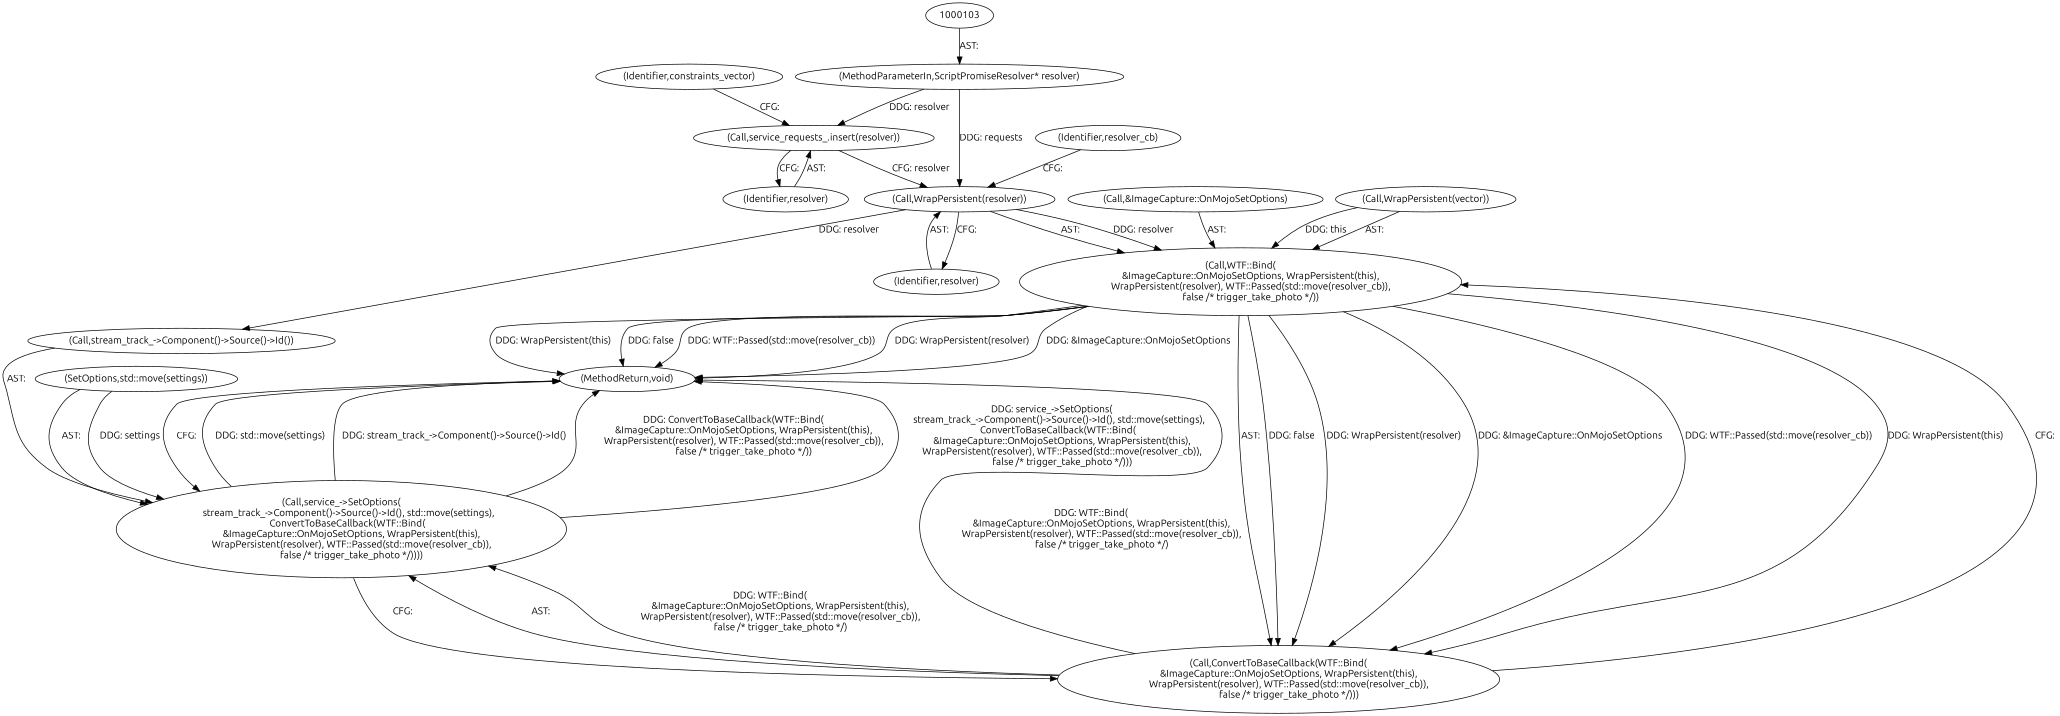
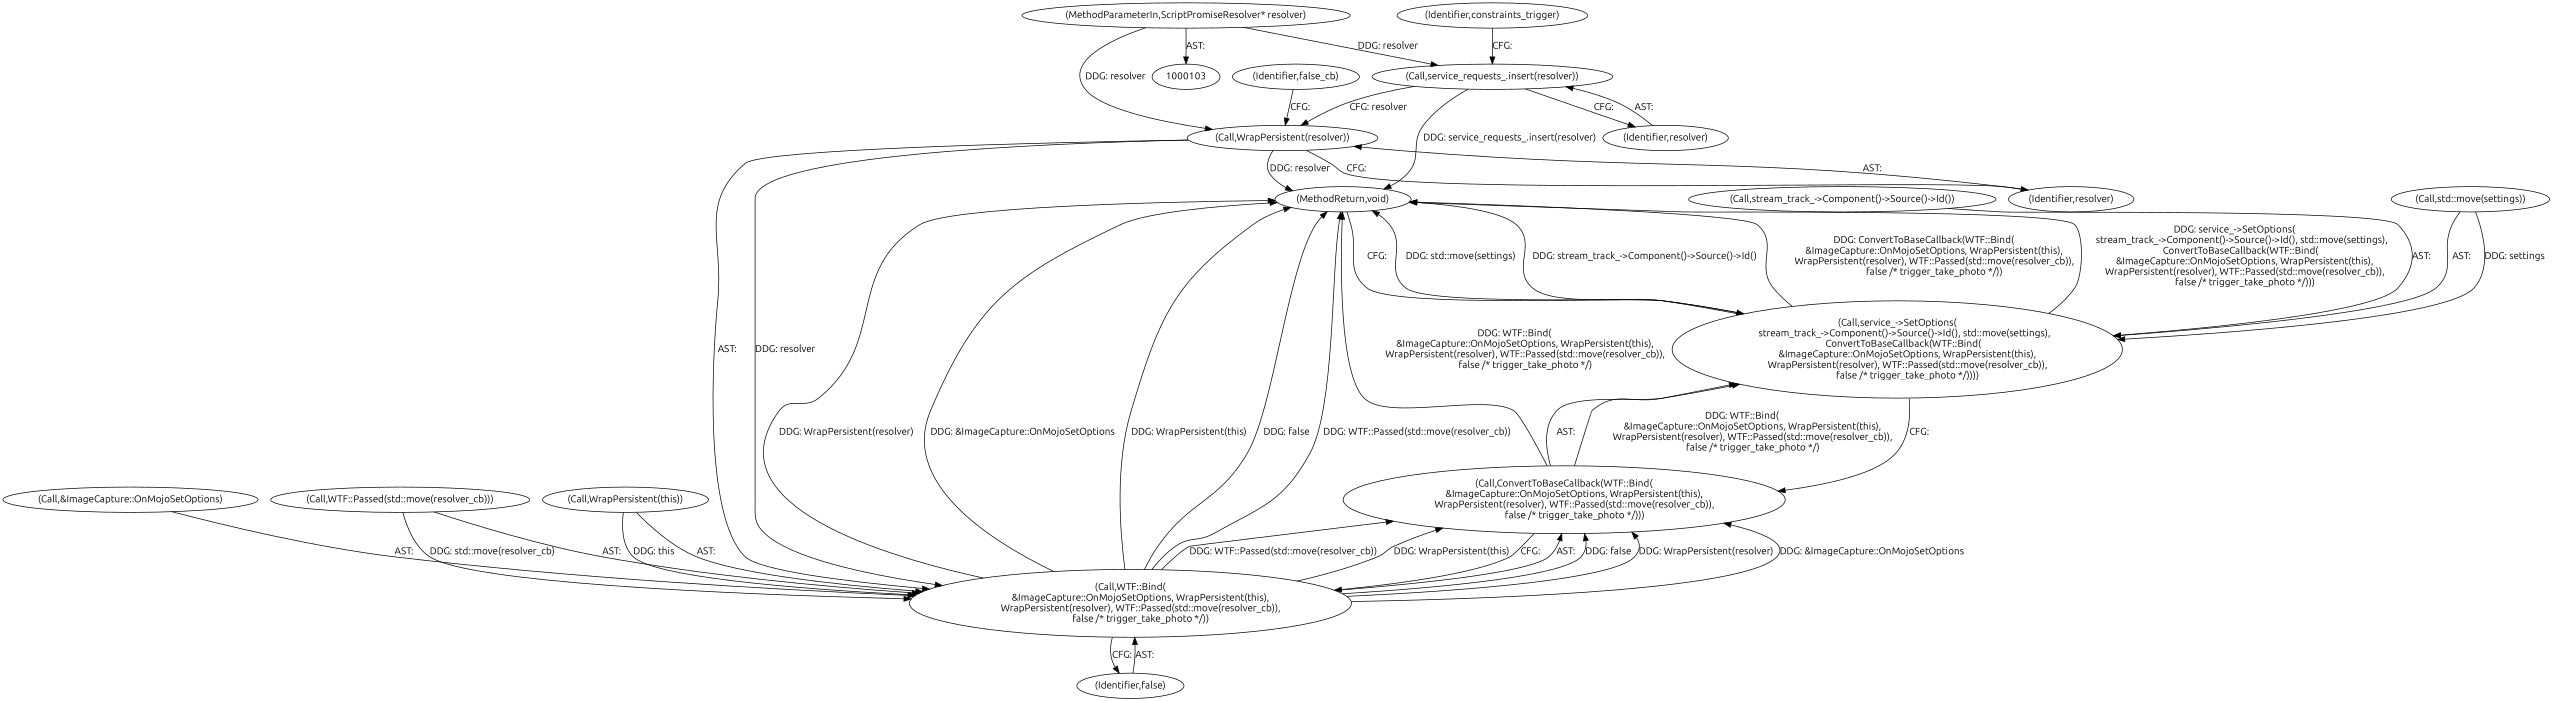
edge "1000103" -> "(MethodParameterIn,ScriptPromiseResolver* resolver)": reversed
node "(Identifier,constraints_vector)": label "(Identifier,constraints_vector)" -> "(Identifier,constraints_trigger)"
edge "(Call,service_requests_.insert(resolver))" -> "(MethodReturn,void)": added, label "DDG: service_requests_.insert(resolver)"
edge "(MethodParameterIn,ScriptPromiseResolver* resolver)" -> "(Call,WrapPersistent(resolver))": label "DDG: requests" -> "DDG: resolver"
node "(Identifier,resolver_cb)": label "(Identifier,resolver_cb)" -> "(Identifier,false_cb)"
node "(Call,WrapPersistent(vector))": label "(Call,WrapPersistent(vector))" -> "(Call,WrapPersistent(this))"
edge "(Call,WrapPersistent(resolver))" -> "(Call,stream_track_->Component()->Source()->Id())": now "(Call,WrapPersistent(resolver))" -> "(MethodReturn,void)"
node "(SetOptions,std::move(settings))": label "(SetOptions,std::move(settings))" -> "(Call,std::move(settings))"
node "(Call,WTF::Passed(std::move(resolver_cb)))": added
node "(Identifier,false)": added
